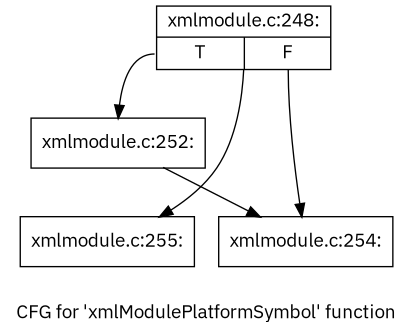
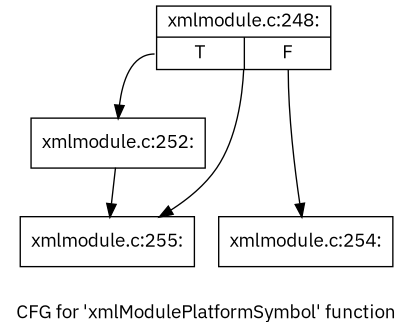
edge "xmlmodule.c:252:" -> "xmlmodule.c:254:": now "xmlmodule.c:252:" -> "xmlmodule.c:255:"
